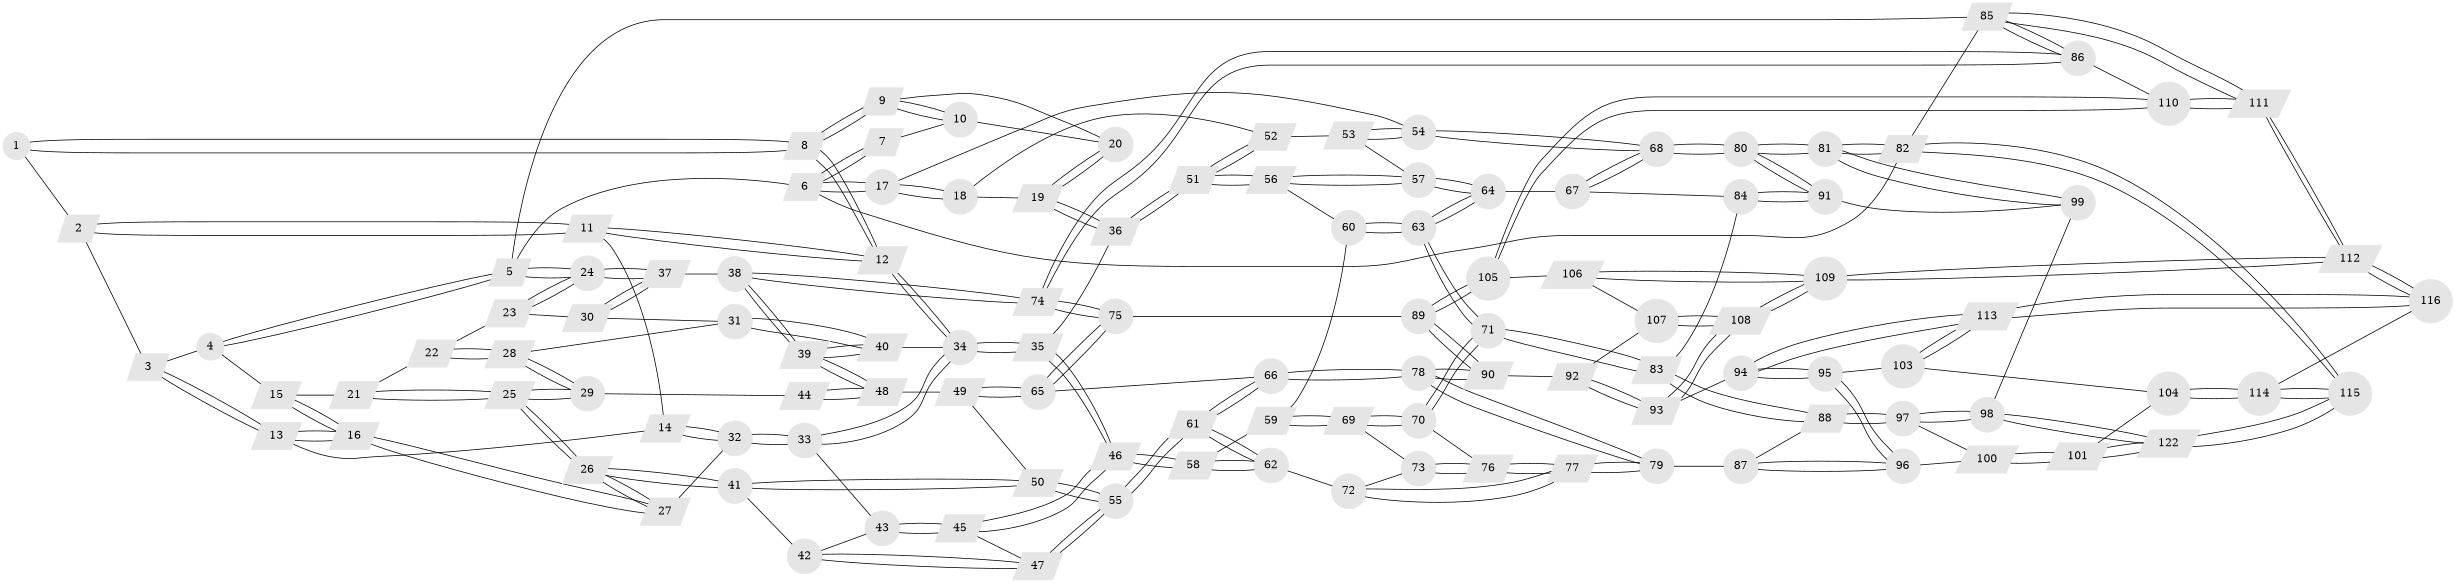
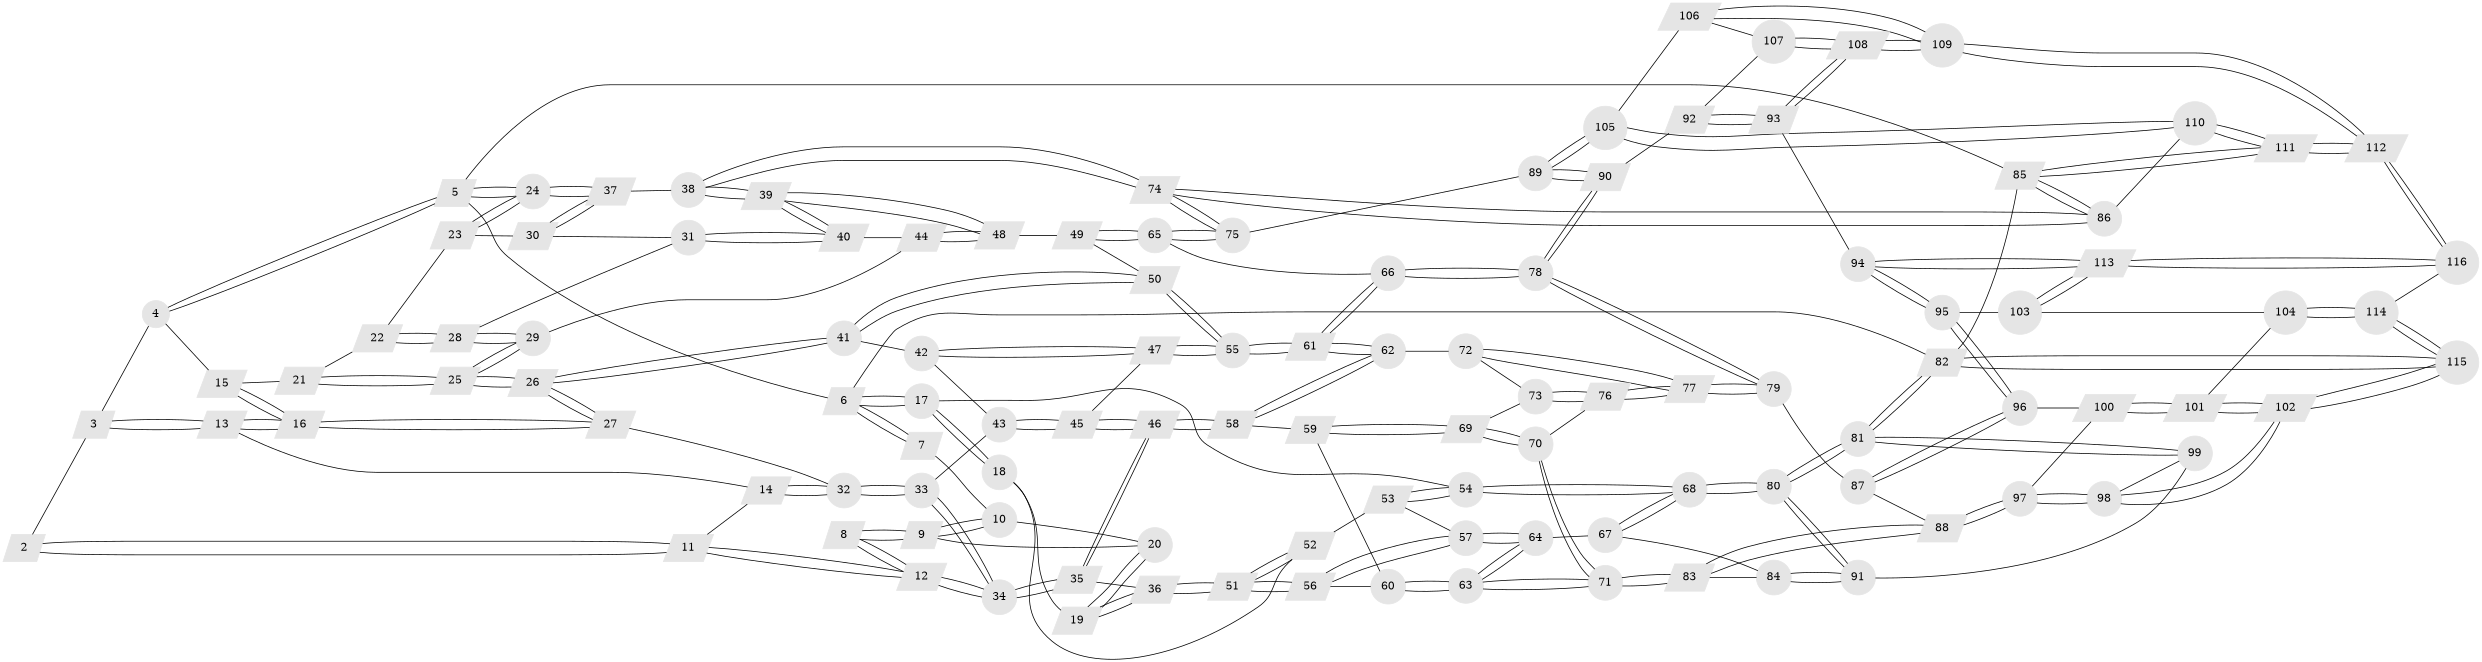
node "1": removed
edge "40" -- "34": now "40" -- "44"
node "122": label "122" -> "102"
